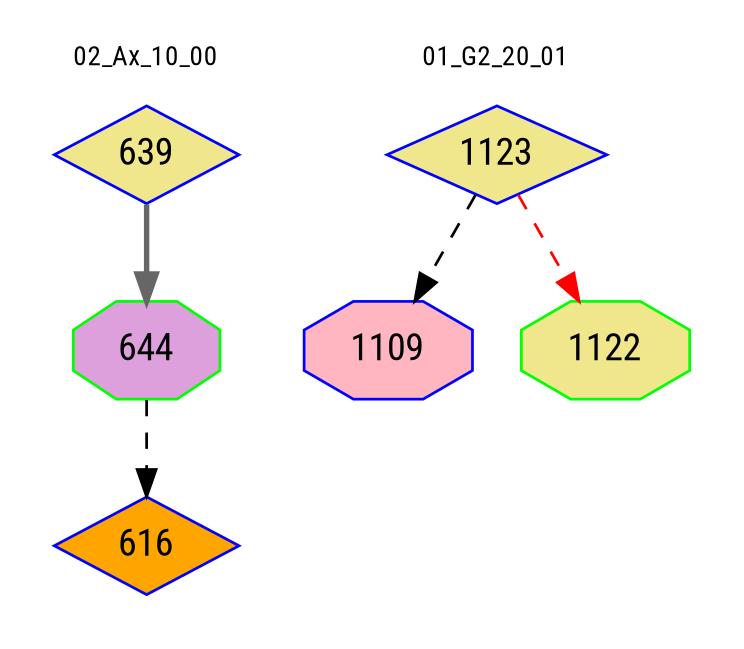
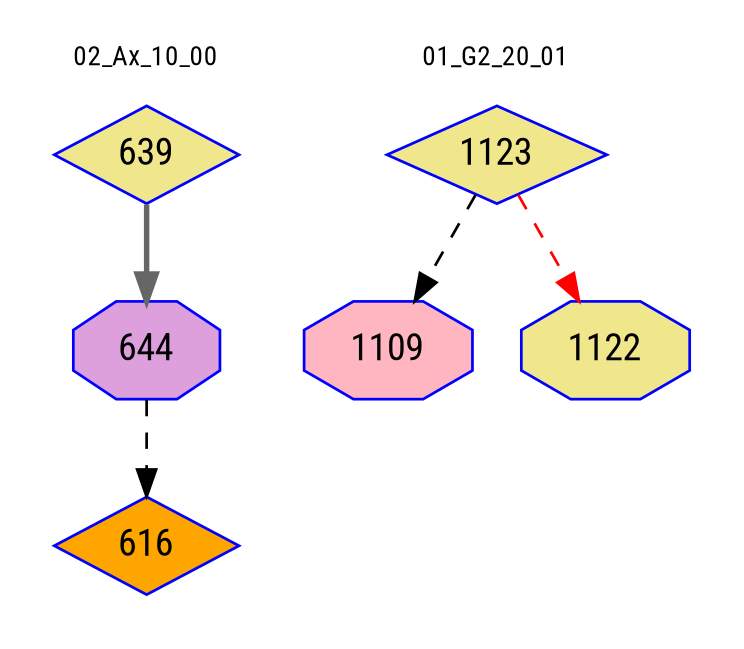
node "644": color green -> blue
node "1122": color green -> blue
